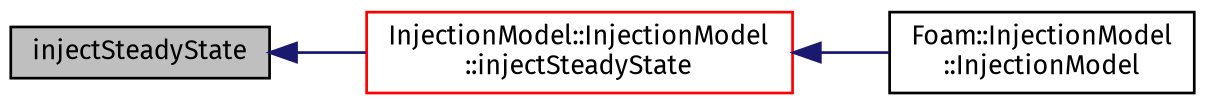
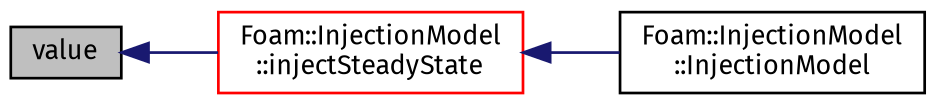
node "injectSteadyState": label "injectSteadyState" -> "value"
node "InjectionModel::InjectionModel ::injectSteadyState": label "InjectionModel::InjectionModel ::injectSteadyState" -> "Foam::InjectionModel ::injectSteadyState"
